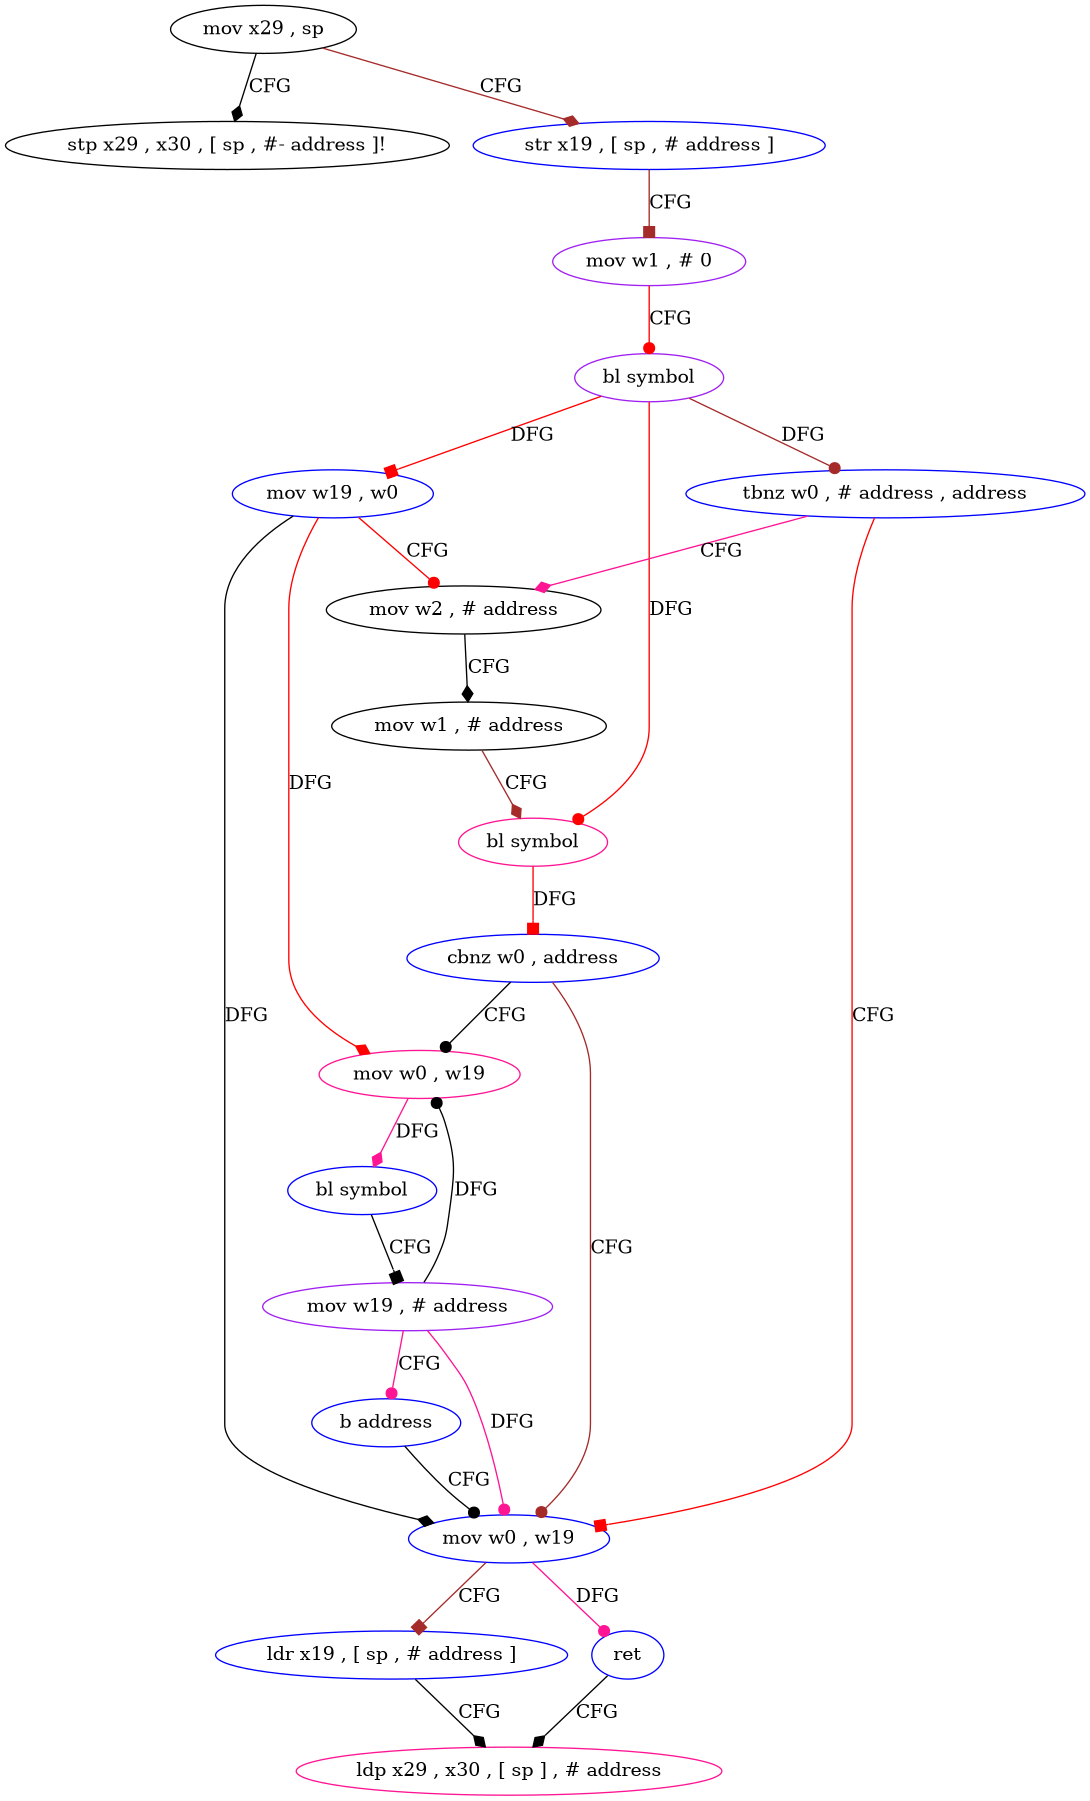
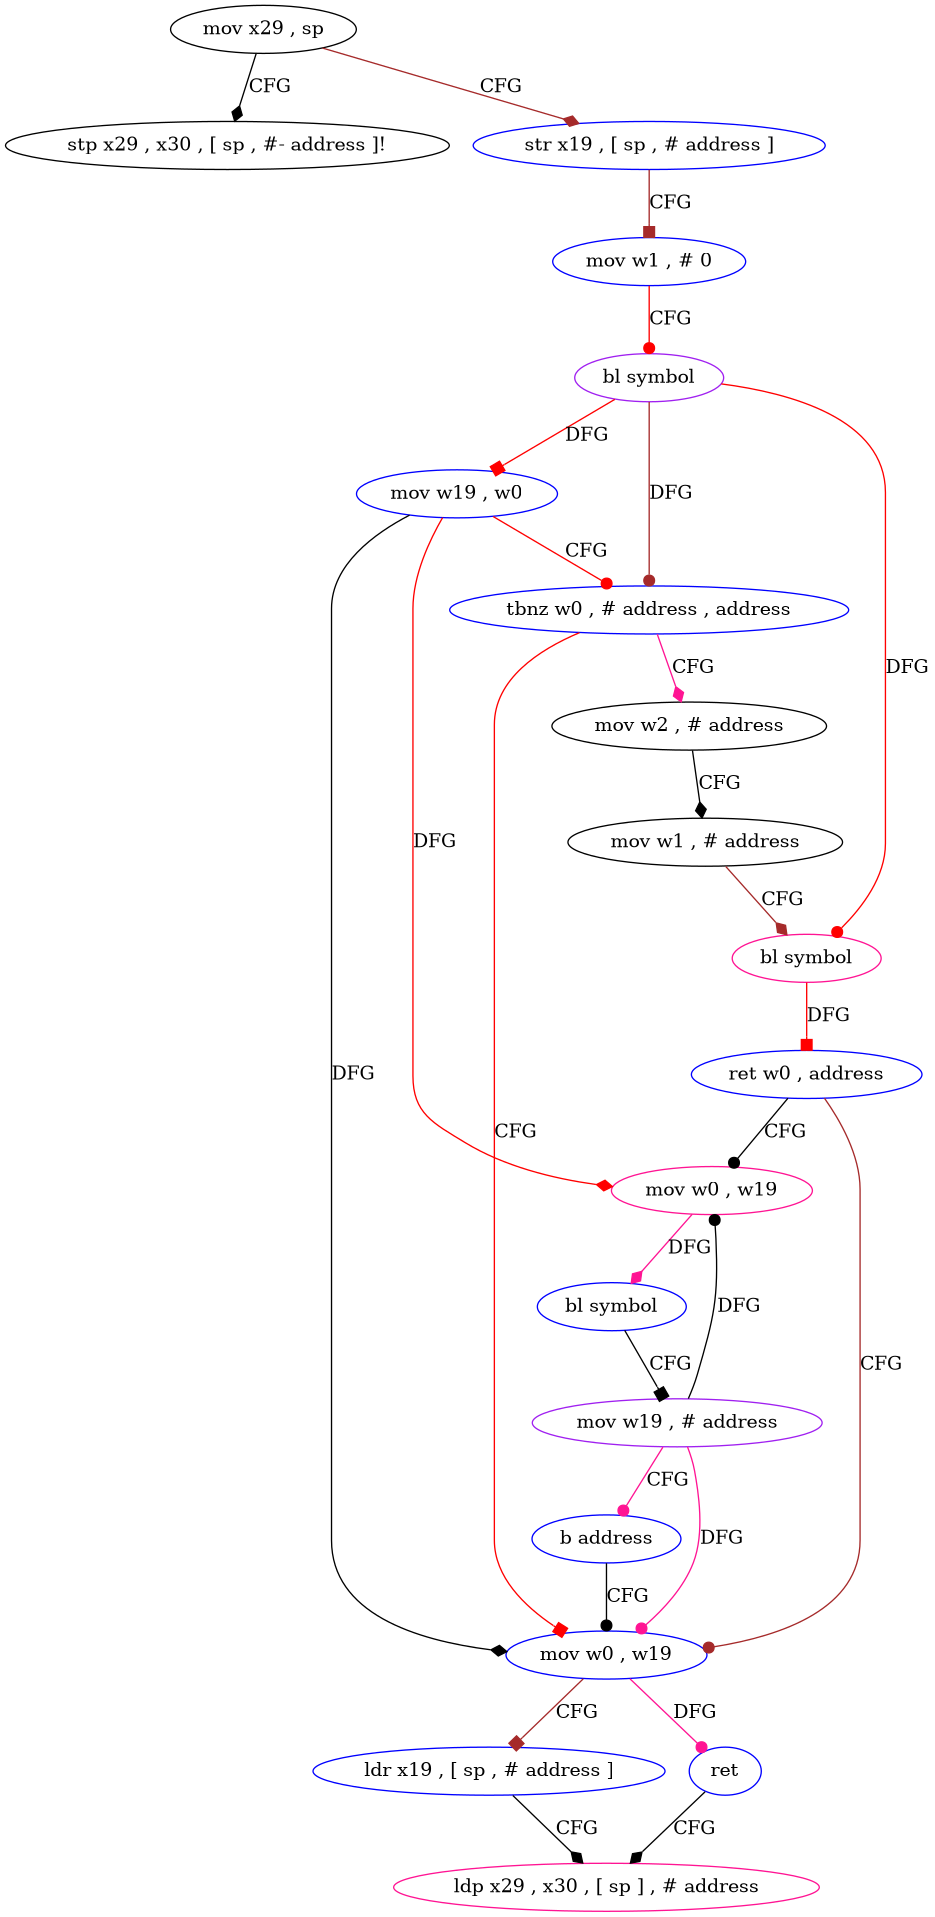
node "mov w1 , # 0": color purple -> blue
edge "mov w19 , w0" -> "mov w2 , # address": now "mov w19 , w0" -> "tbnz w0 , # address , address"
node "cbnz w0 , address": label "cbnz w0 , address" -> "ret w0 , address"
